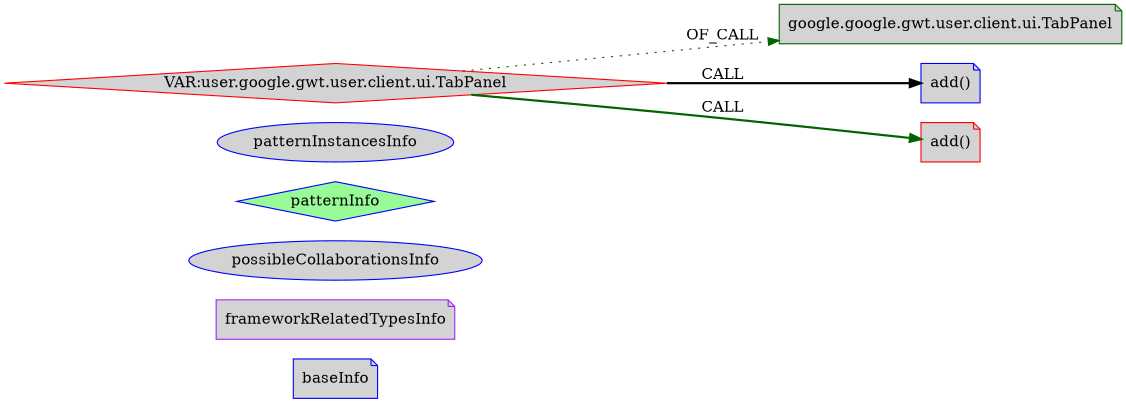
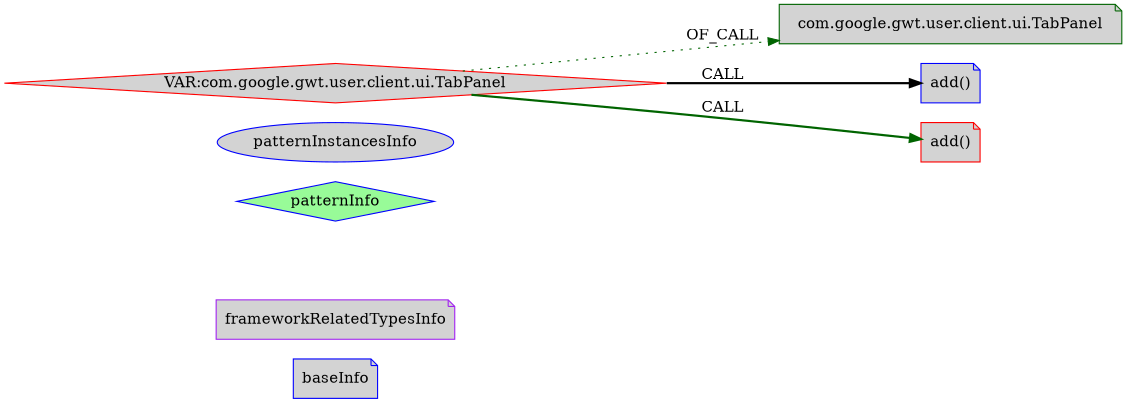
node "google.google.gwt.user.client.ui.TabPanel": label "google.google.gwt.user.client.ui.TabPanel" -> "com.google.gwt.user.client.ui.TabPanel"
node "VAR:user.google.gwt.user.client.ui.TabPanel": label "VAR:user.google.gwt.user.client.ui.TabPanel" -> "VAR:com.google.gwt.user.client.ui.TabPanel"
node "possibleCollaborationsInfo": removed
